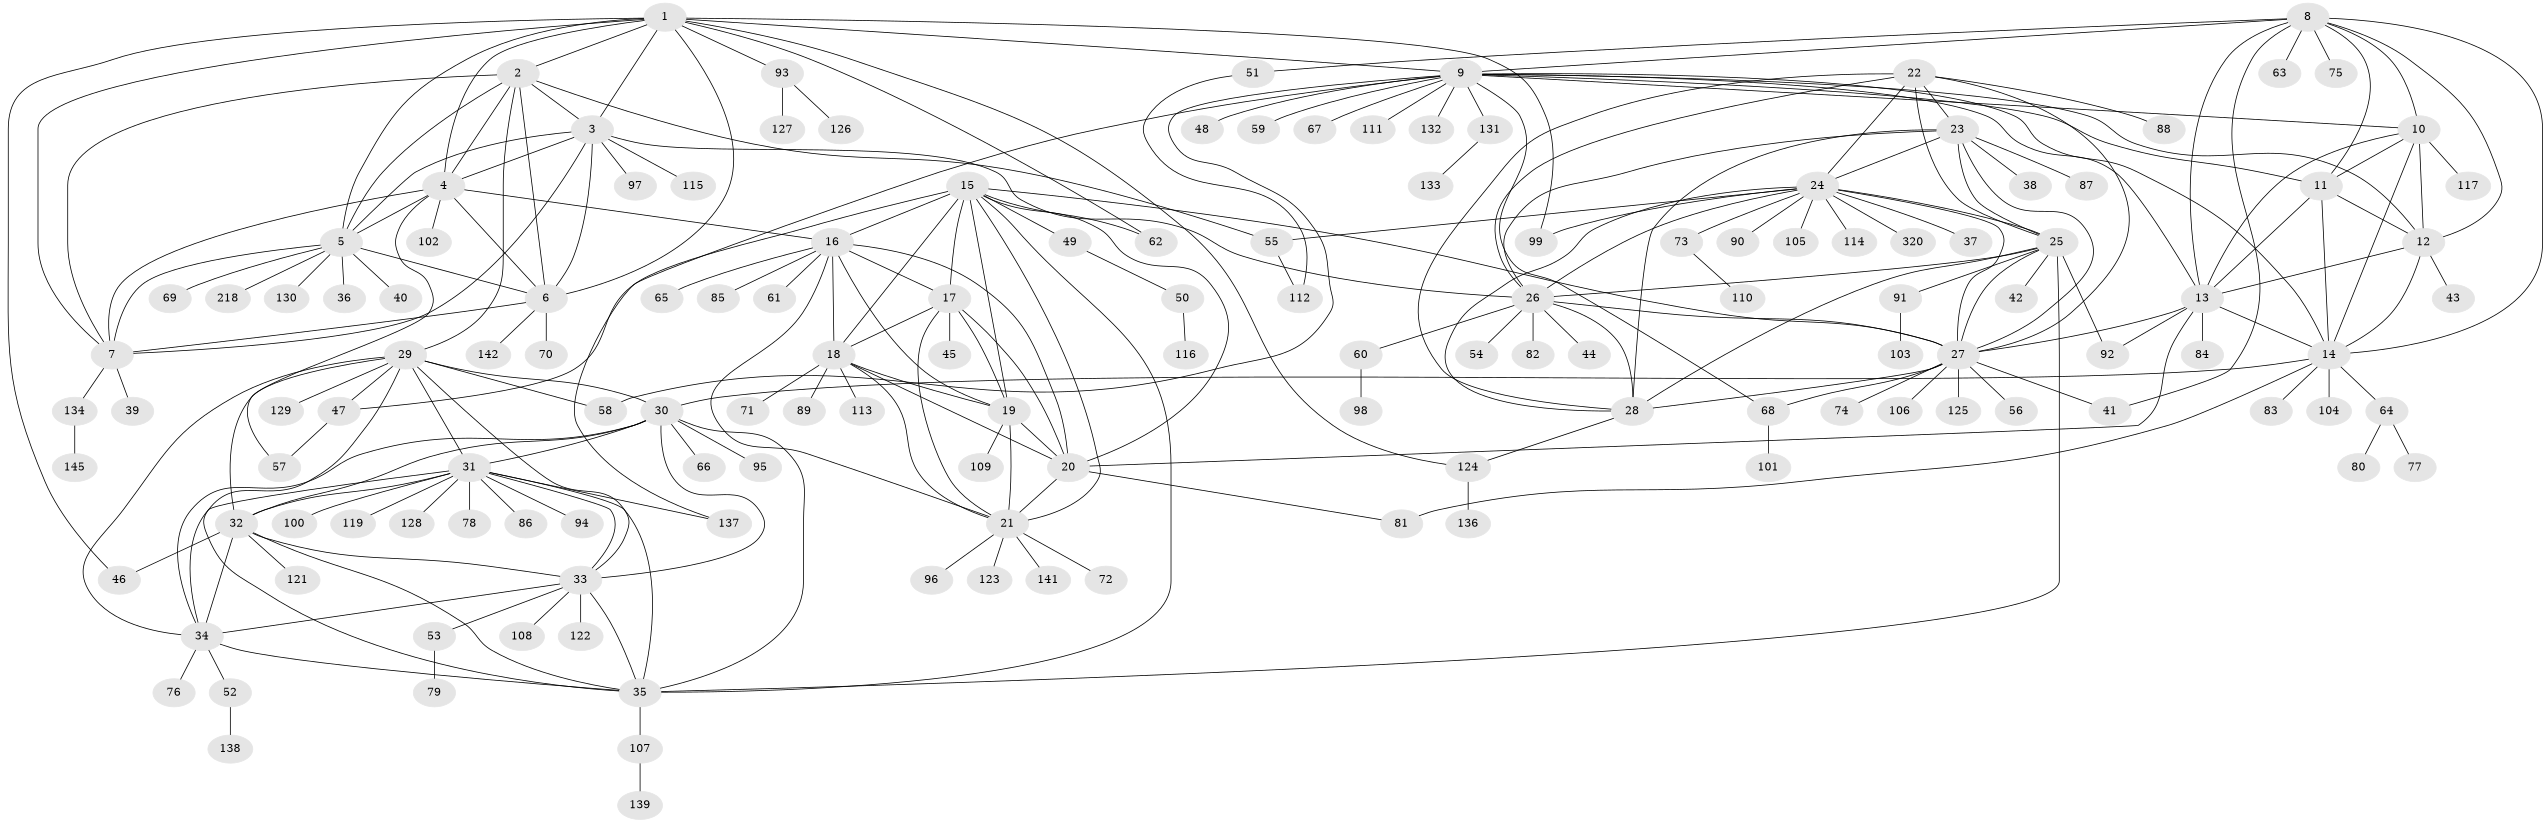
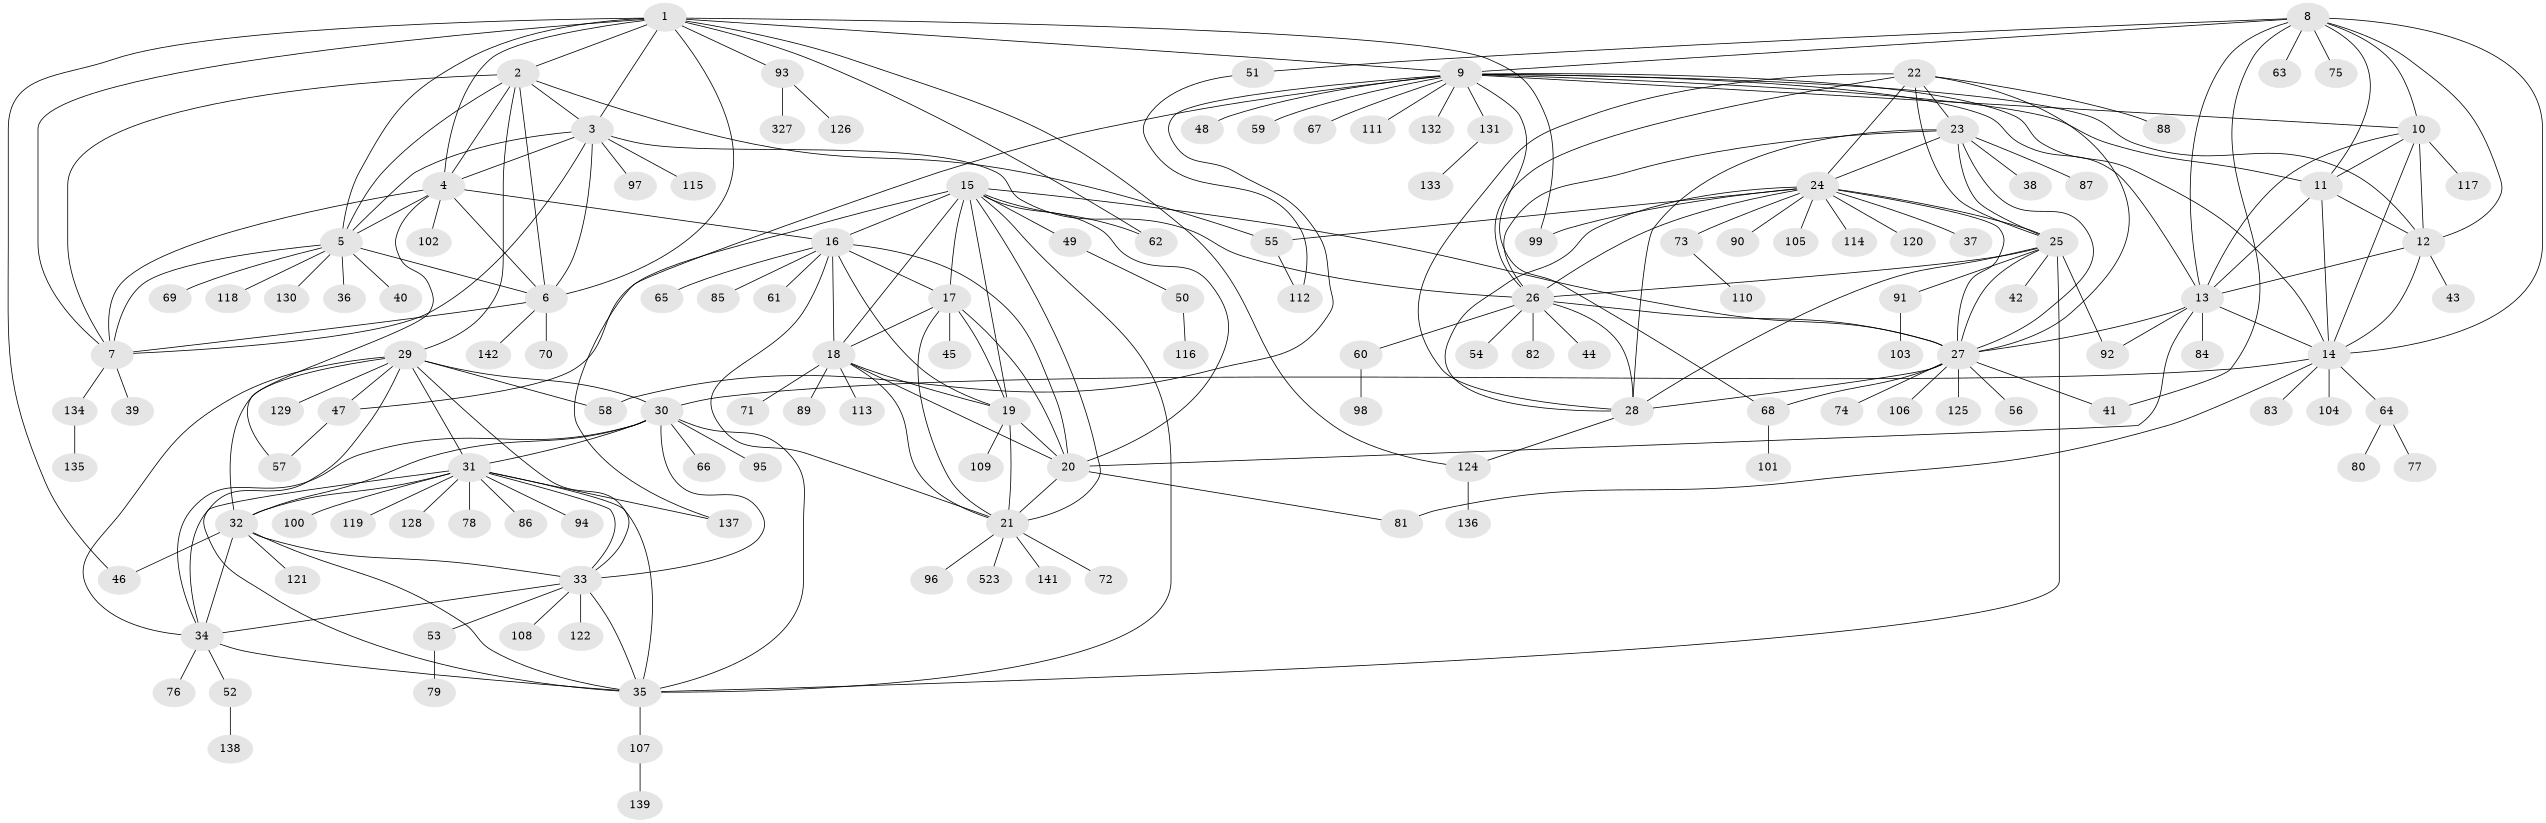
node "127": label "127" -> "327"
node "320": label "320" -> "120"
node "218": label "218" -> "118"
node "145": label "145" -> "135"
node "123": label "123" -> "523"
